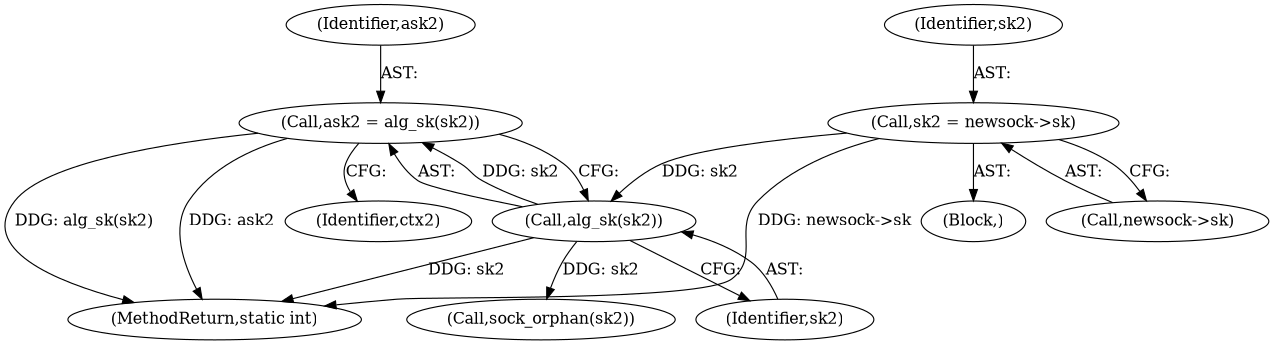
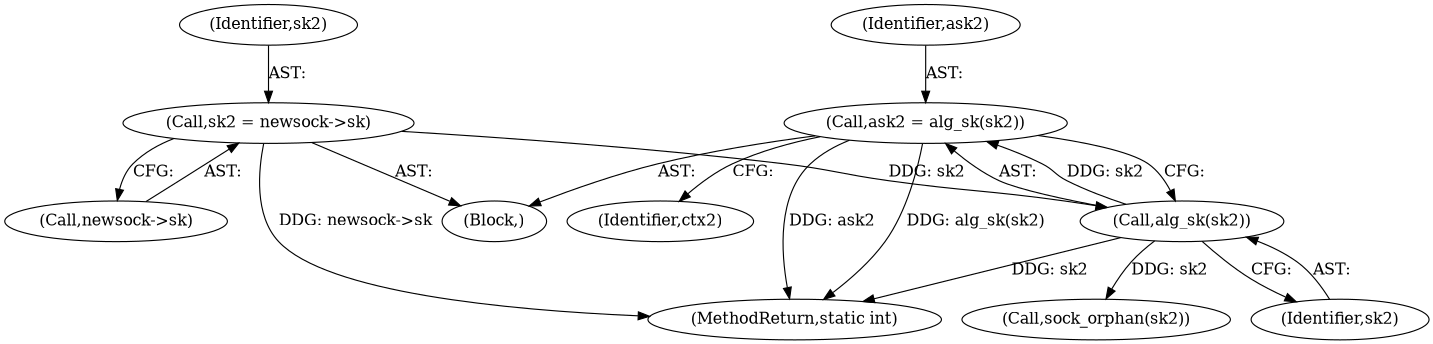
edge "(Call,ask2 = alg_sk(sk2))" -> "(Block,)": added, label "AST:"
